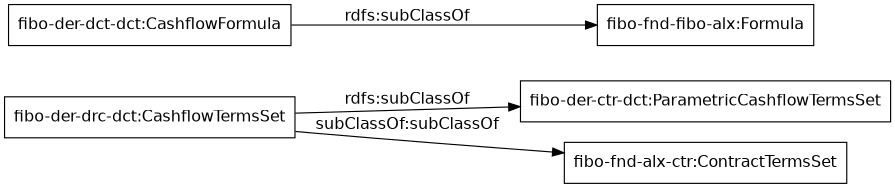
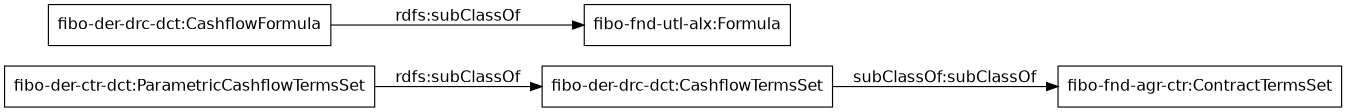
node "fibo-der-dct-dct:CashflowFormula": label "fibo-der-dct-dct:CashflowFormula" -> "fibo-der-drc-dct:CashflowFormula"
node "fibo-fnd-fibo-alx:Formula": label "fibo-fnd-fibo-alx:Formula" -> "fibo-fnd-utl-alx:Formula"
edge "fibo-der-drc-dct:CashflowTermsSet" -> "fibo-der-ctr-dct:ParametricCashflowTermsSet": reversed
node "fibo-fnd-alx-ctr:ContractTermsSet": label "fibo-fnd-alx-ctr:ContractTermsSet" -> "fibo-fnd-agr-ctr:ContractTermsSet"
